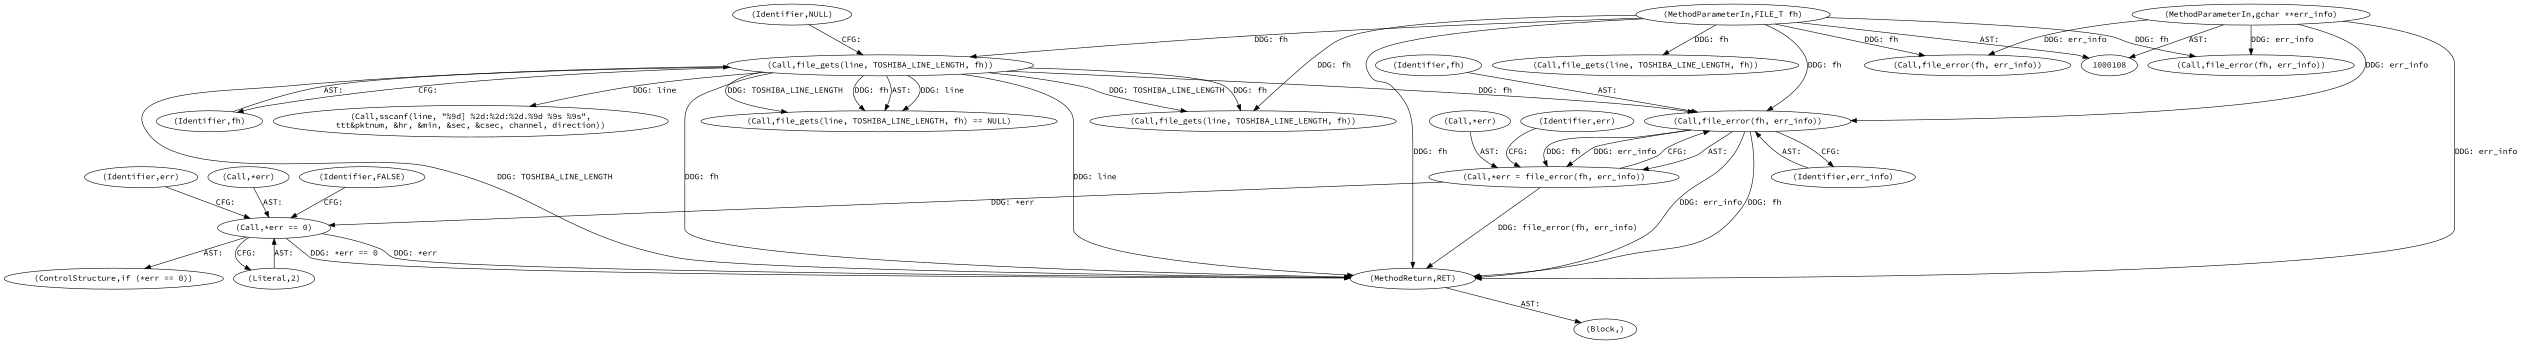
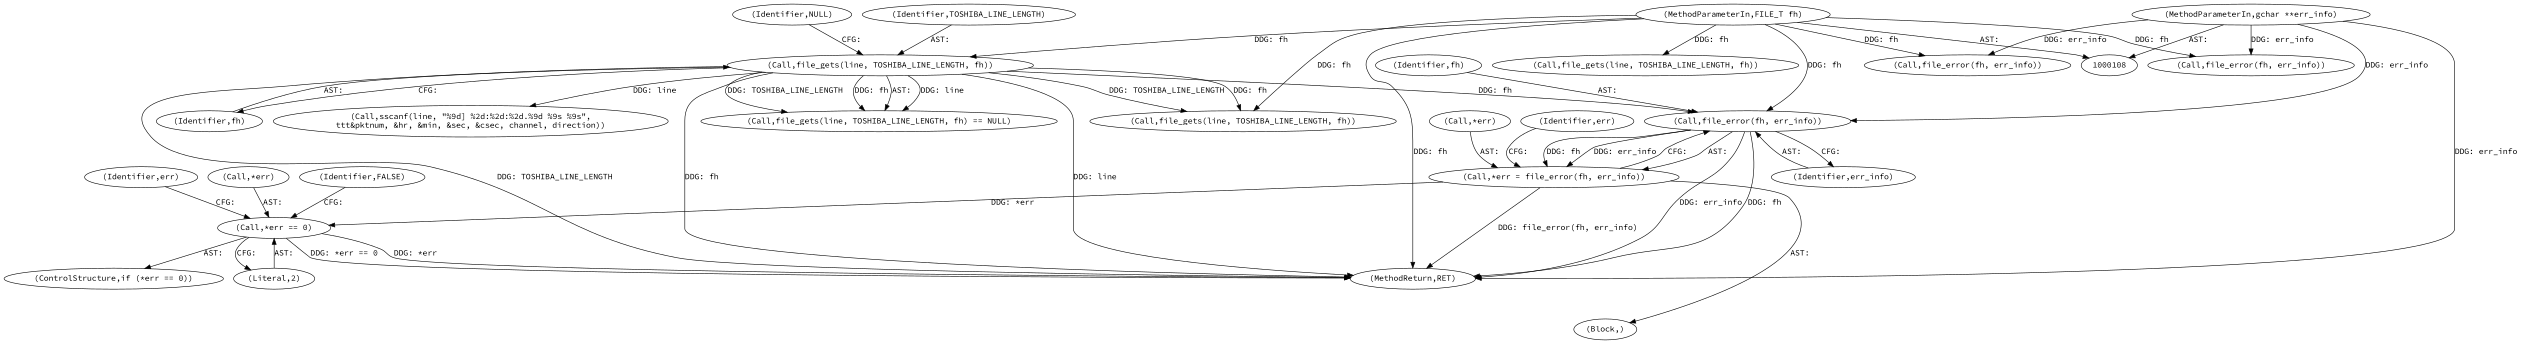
node "(Identifier,TOSHIBA_LINE_LENGTH)": added
edge "(MethodReturn,RET)" -> "(Block,)": now "(Call,*err = file_error(fh, err_info))" -> "(Block,)"
